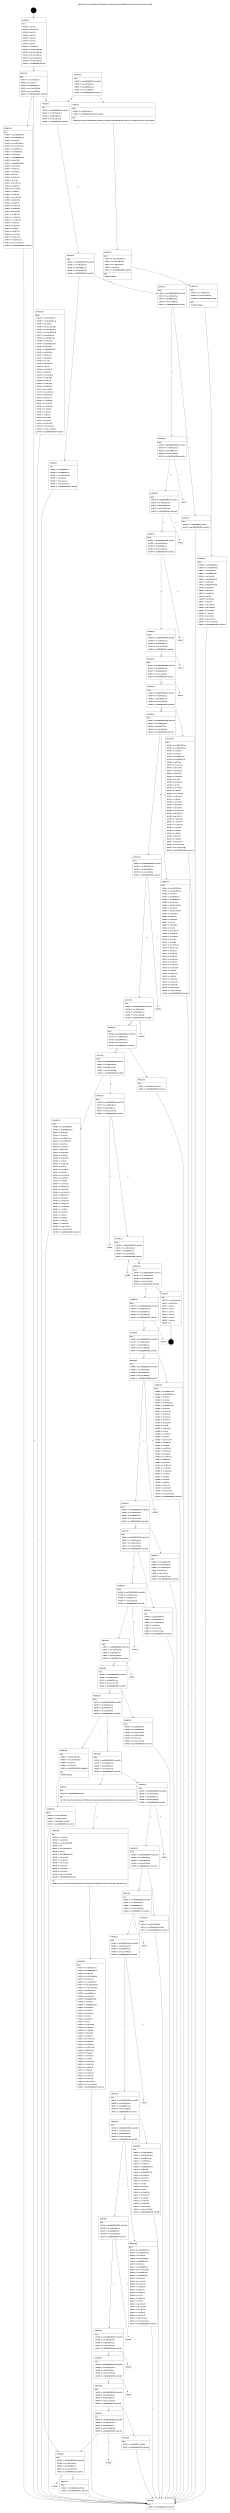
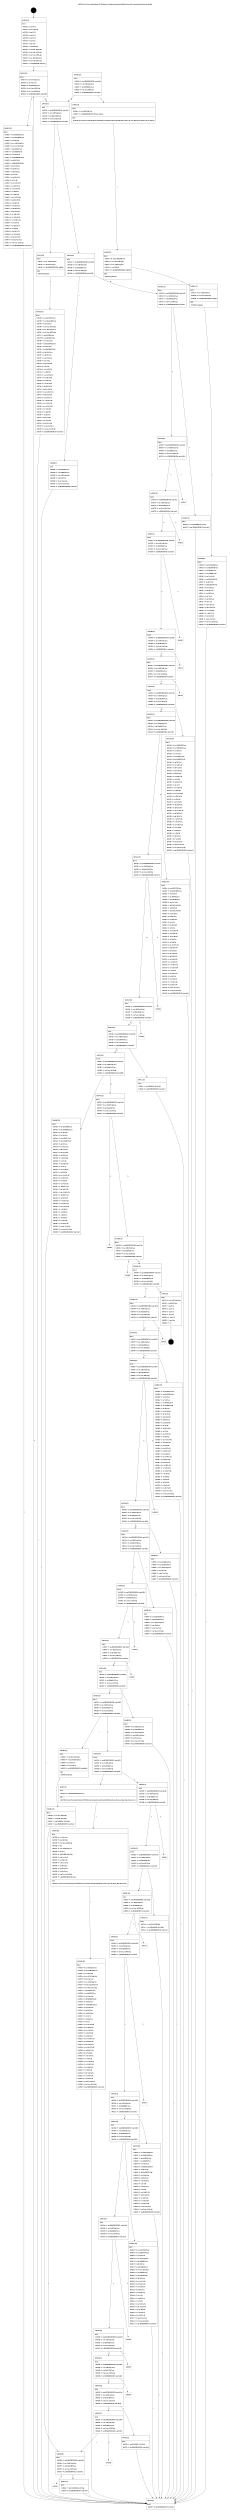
node "0x40174e [13]": added
